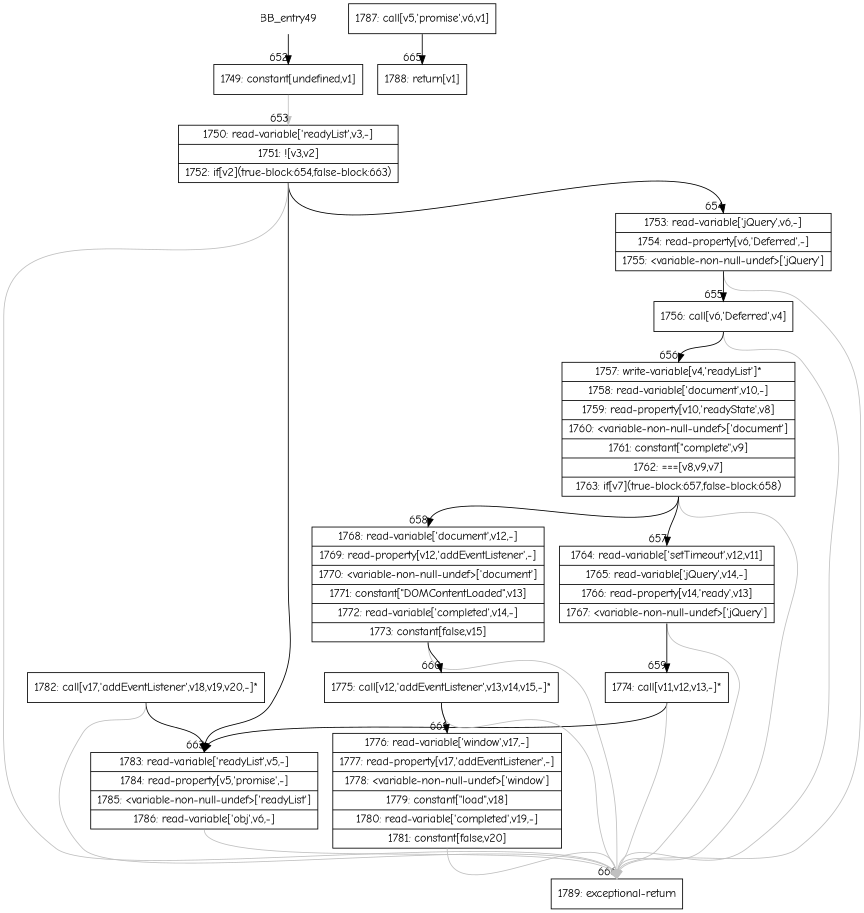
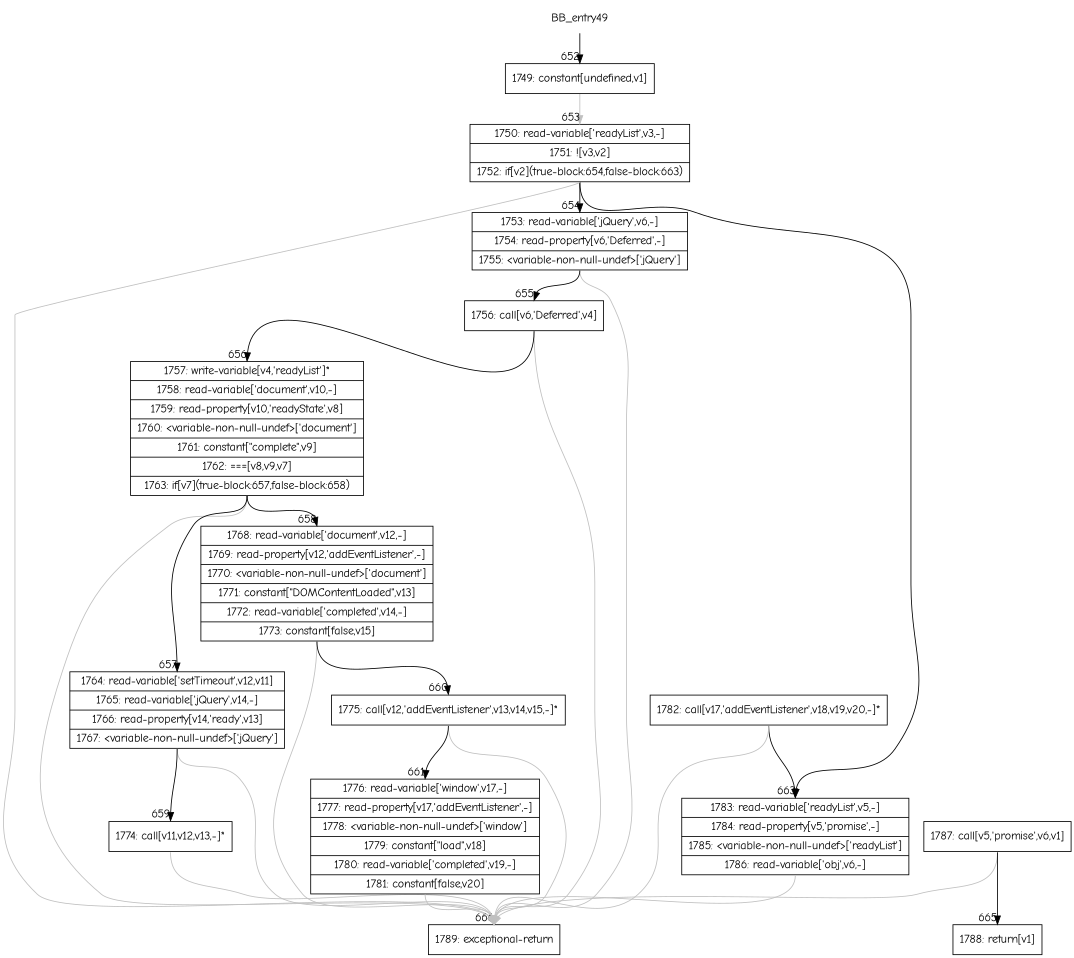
edge "1774: call[v11,v12,v13,-]*" -> "1783: read-variable['readyList',v5,-]": removed
edge "1787: call[v5,'promise',v6,v1]" -> "1789: exceptional-return": added
